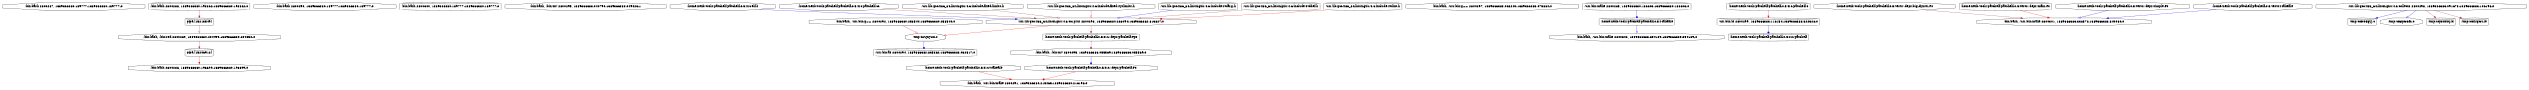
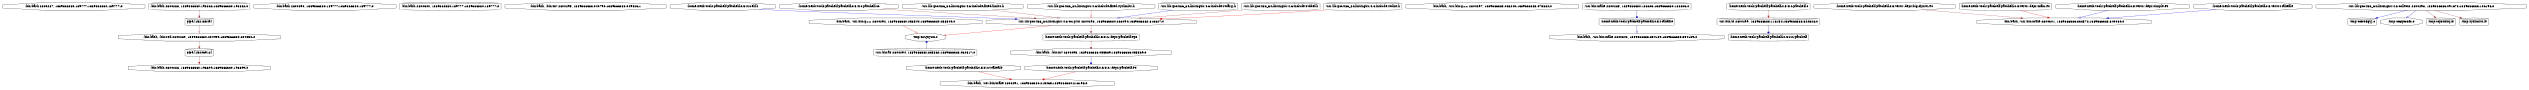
node "/tmp/ccxlsgGu.le": label "/tmp/ccxlsgGu.le" -> "/tmp/syslimits.le"
edge "/tmp/ccSJnJSm.s" -> "/usr/bin/as 2800294, 1389366382.835362:1389366383.032517-0": reversed
